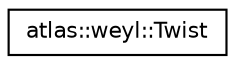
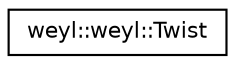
node "atlas::weyl::Twist": label "atlas::weyl::Twist" -> "weyl::weyl::Twist"
